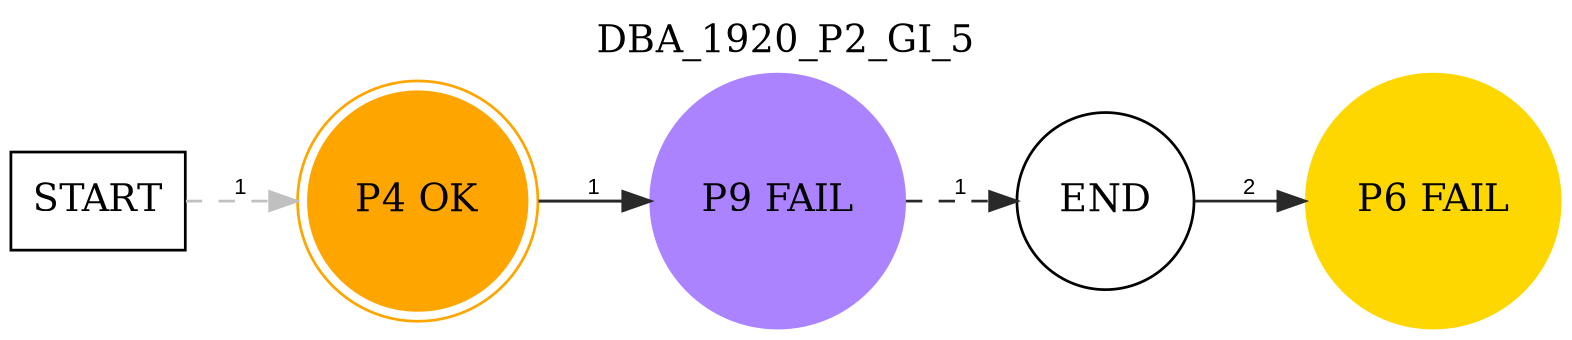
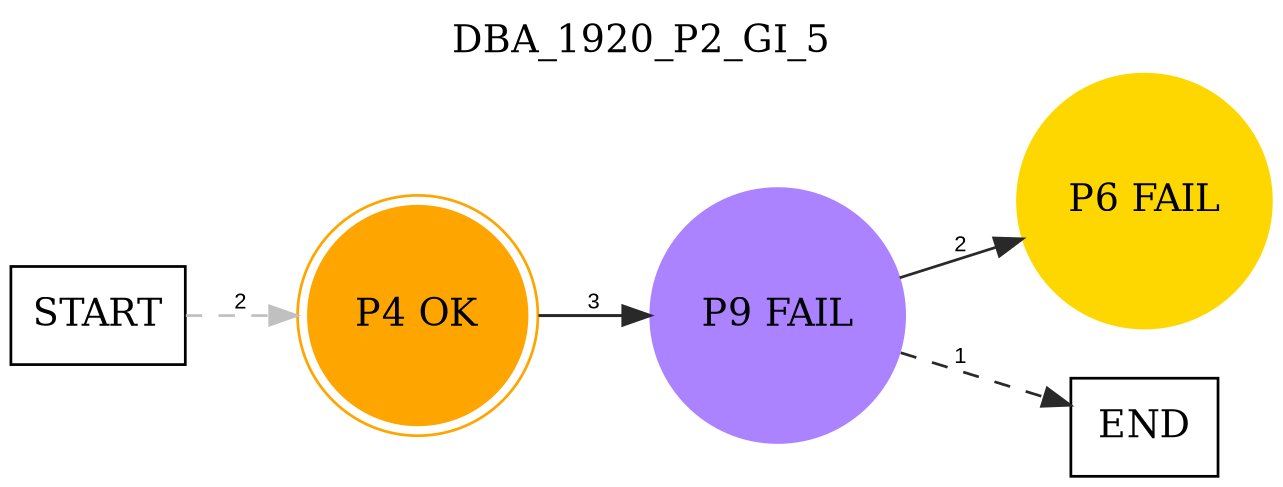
edge "START" -> "P4 OK": label "1" -> "2"
edge "P4 OK" -> "P9 FAIL": label "1" -> "3"
node "END": shape circle -> box
edge "END" -> "P6 FAIL": now "P9 FAIL" -> "P6 FAIL"
